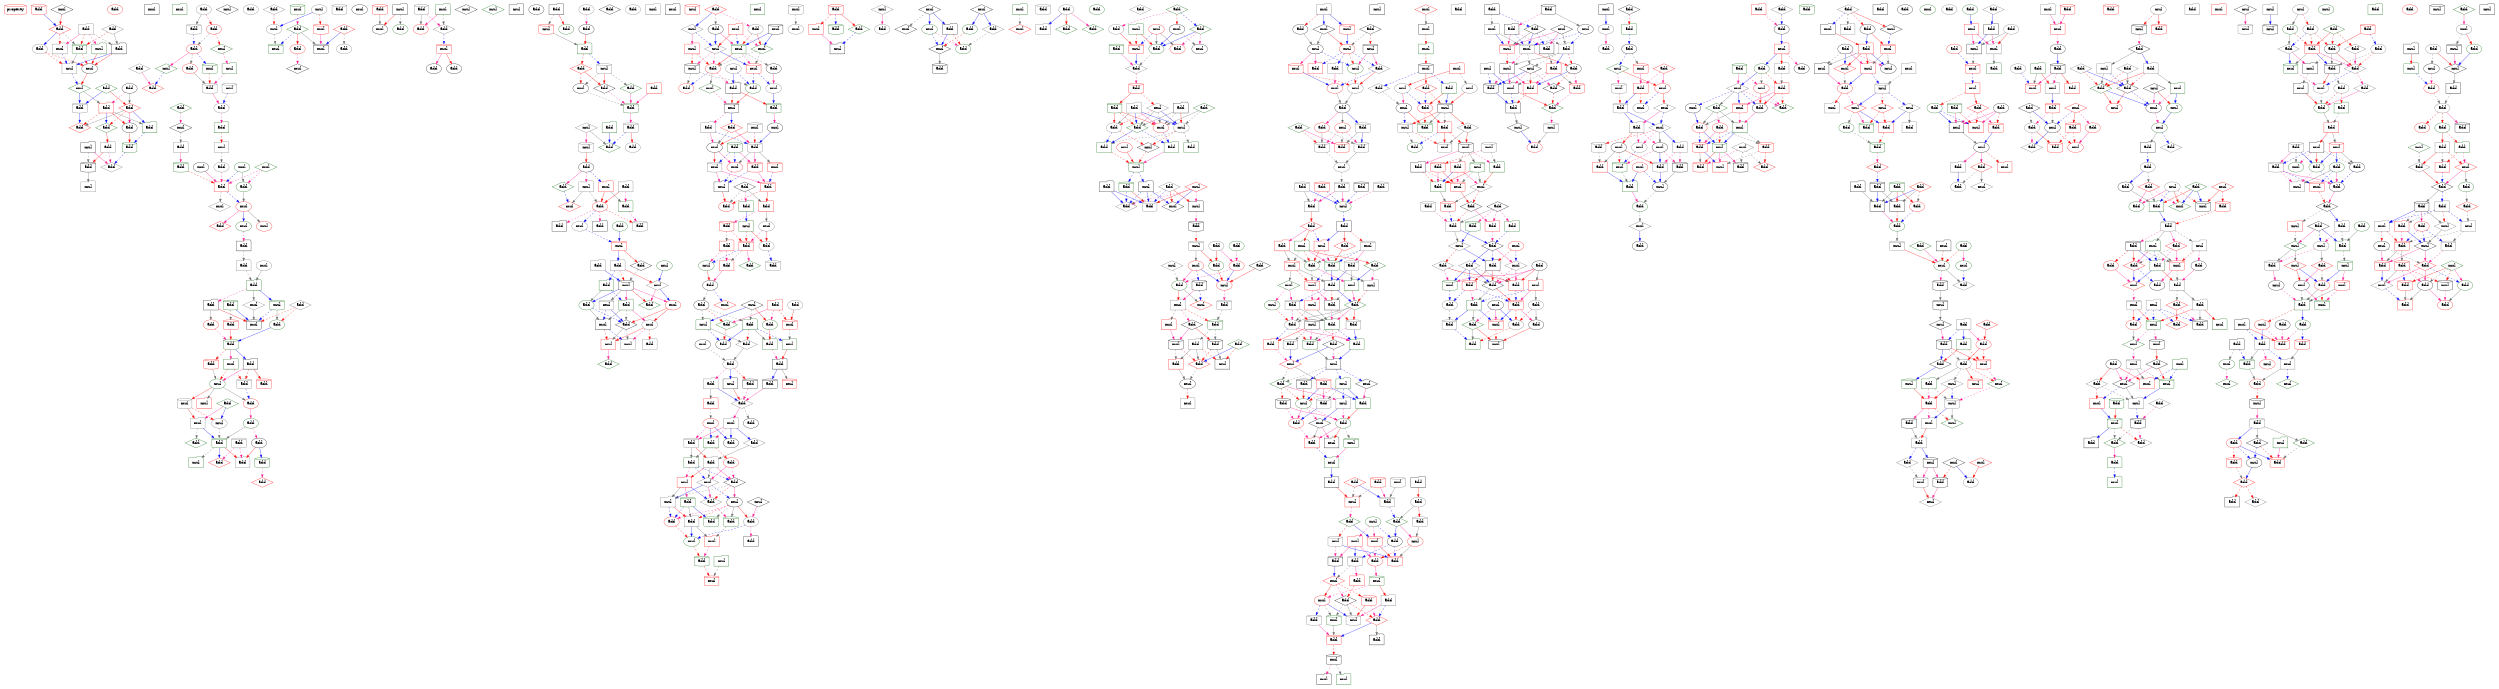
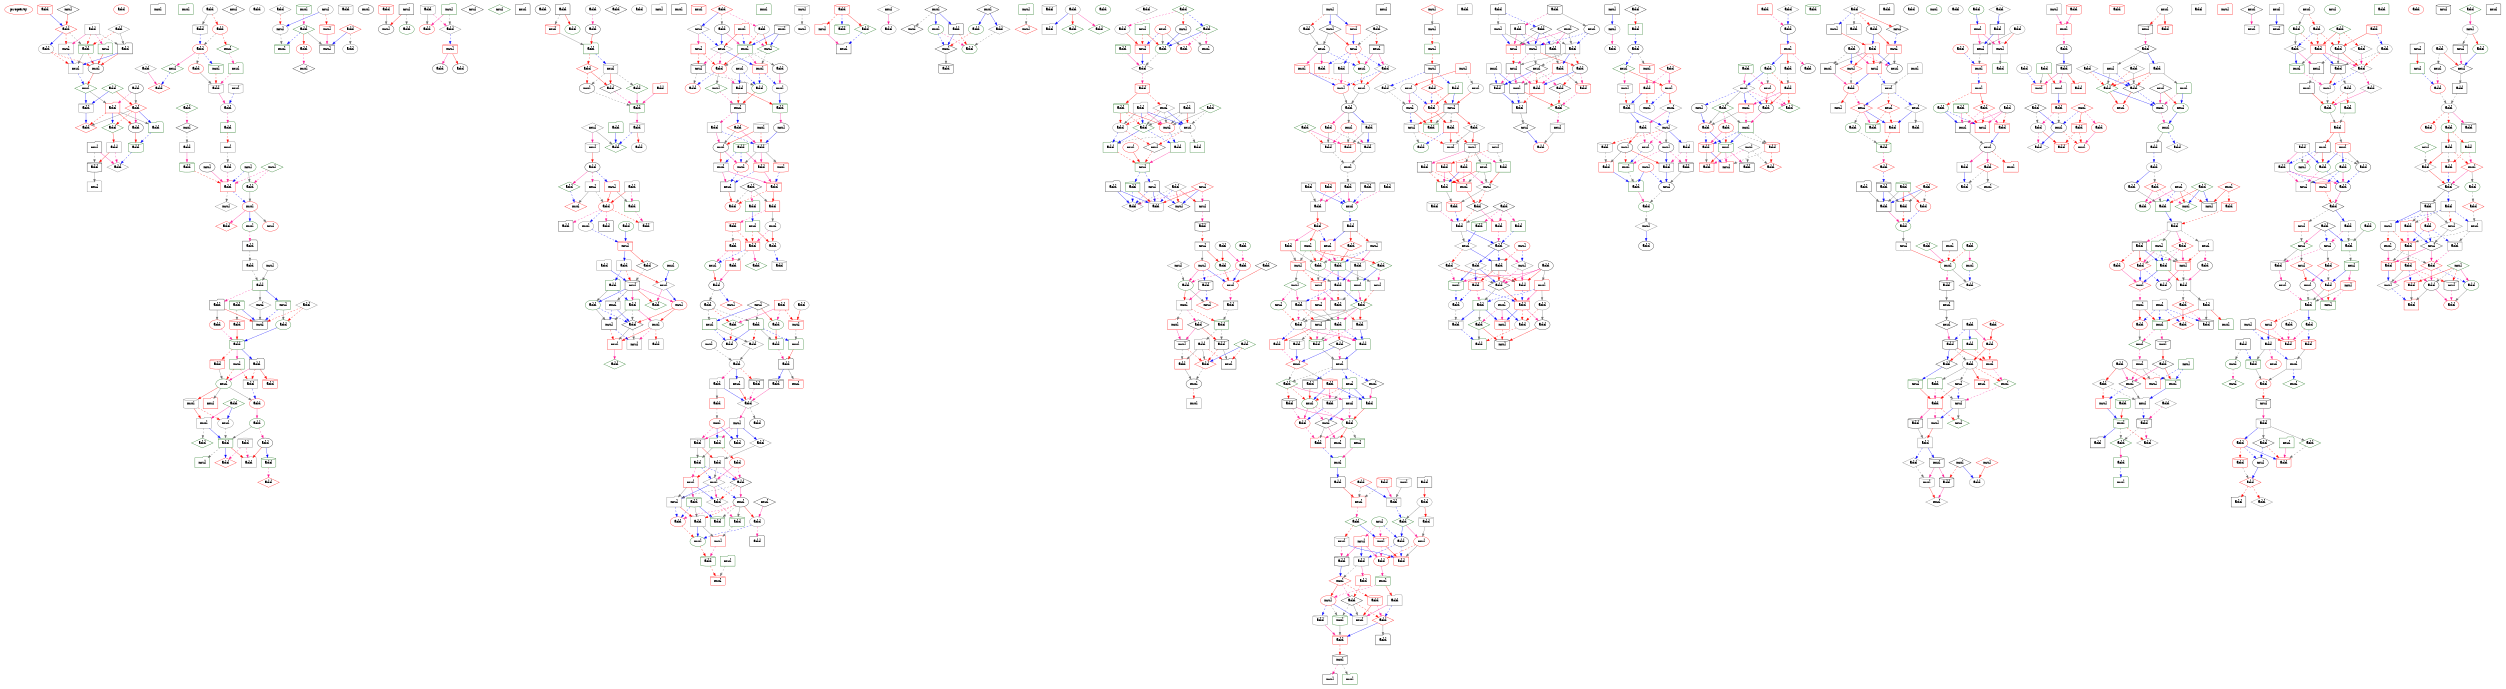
node "property": shape cylinder -> ellipse
